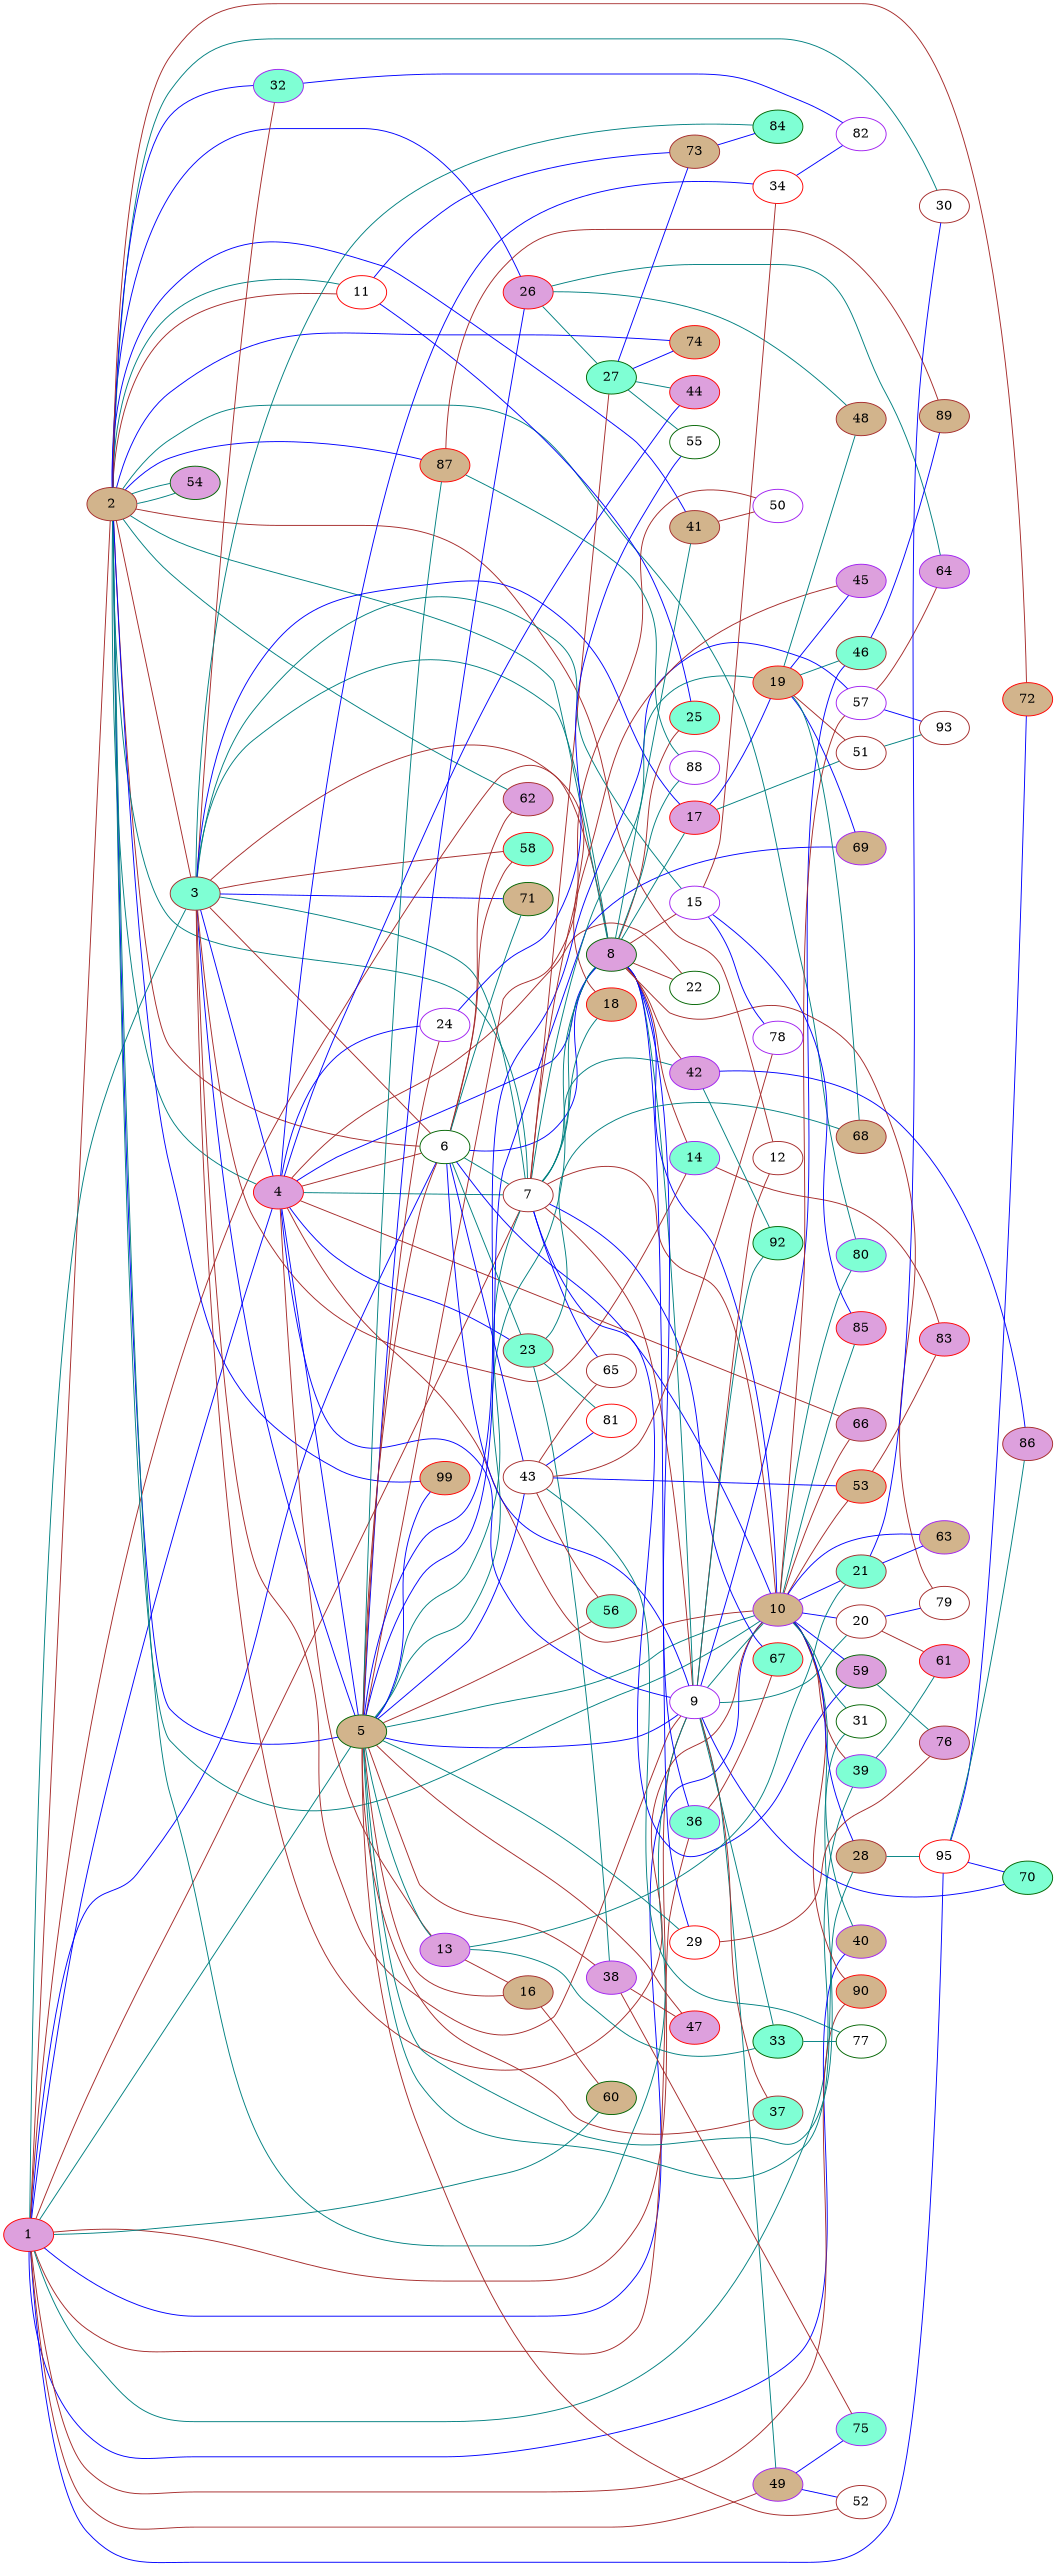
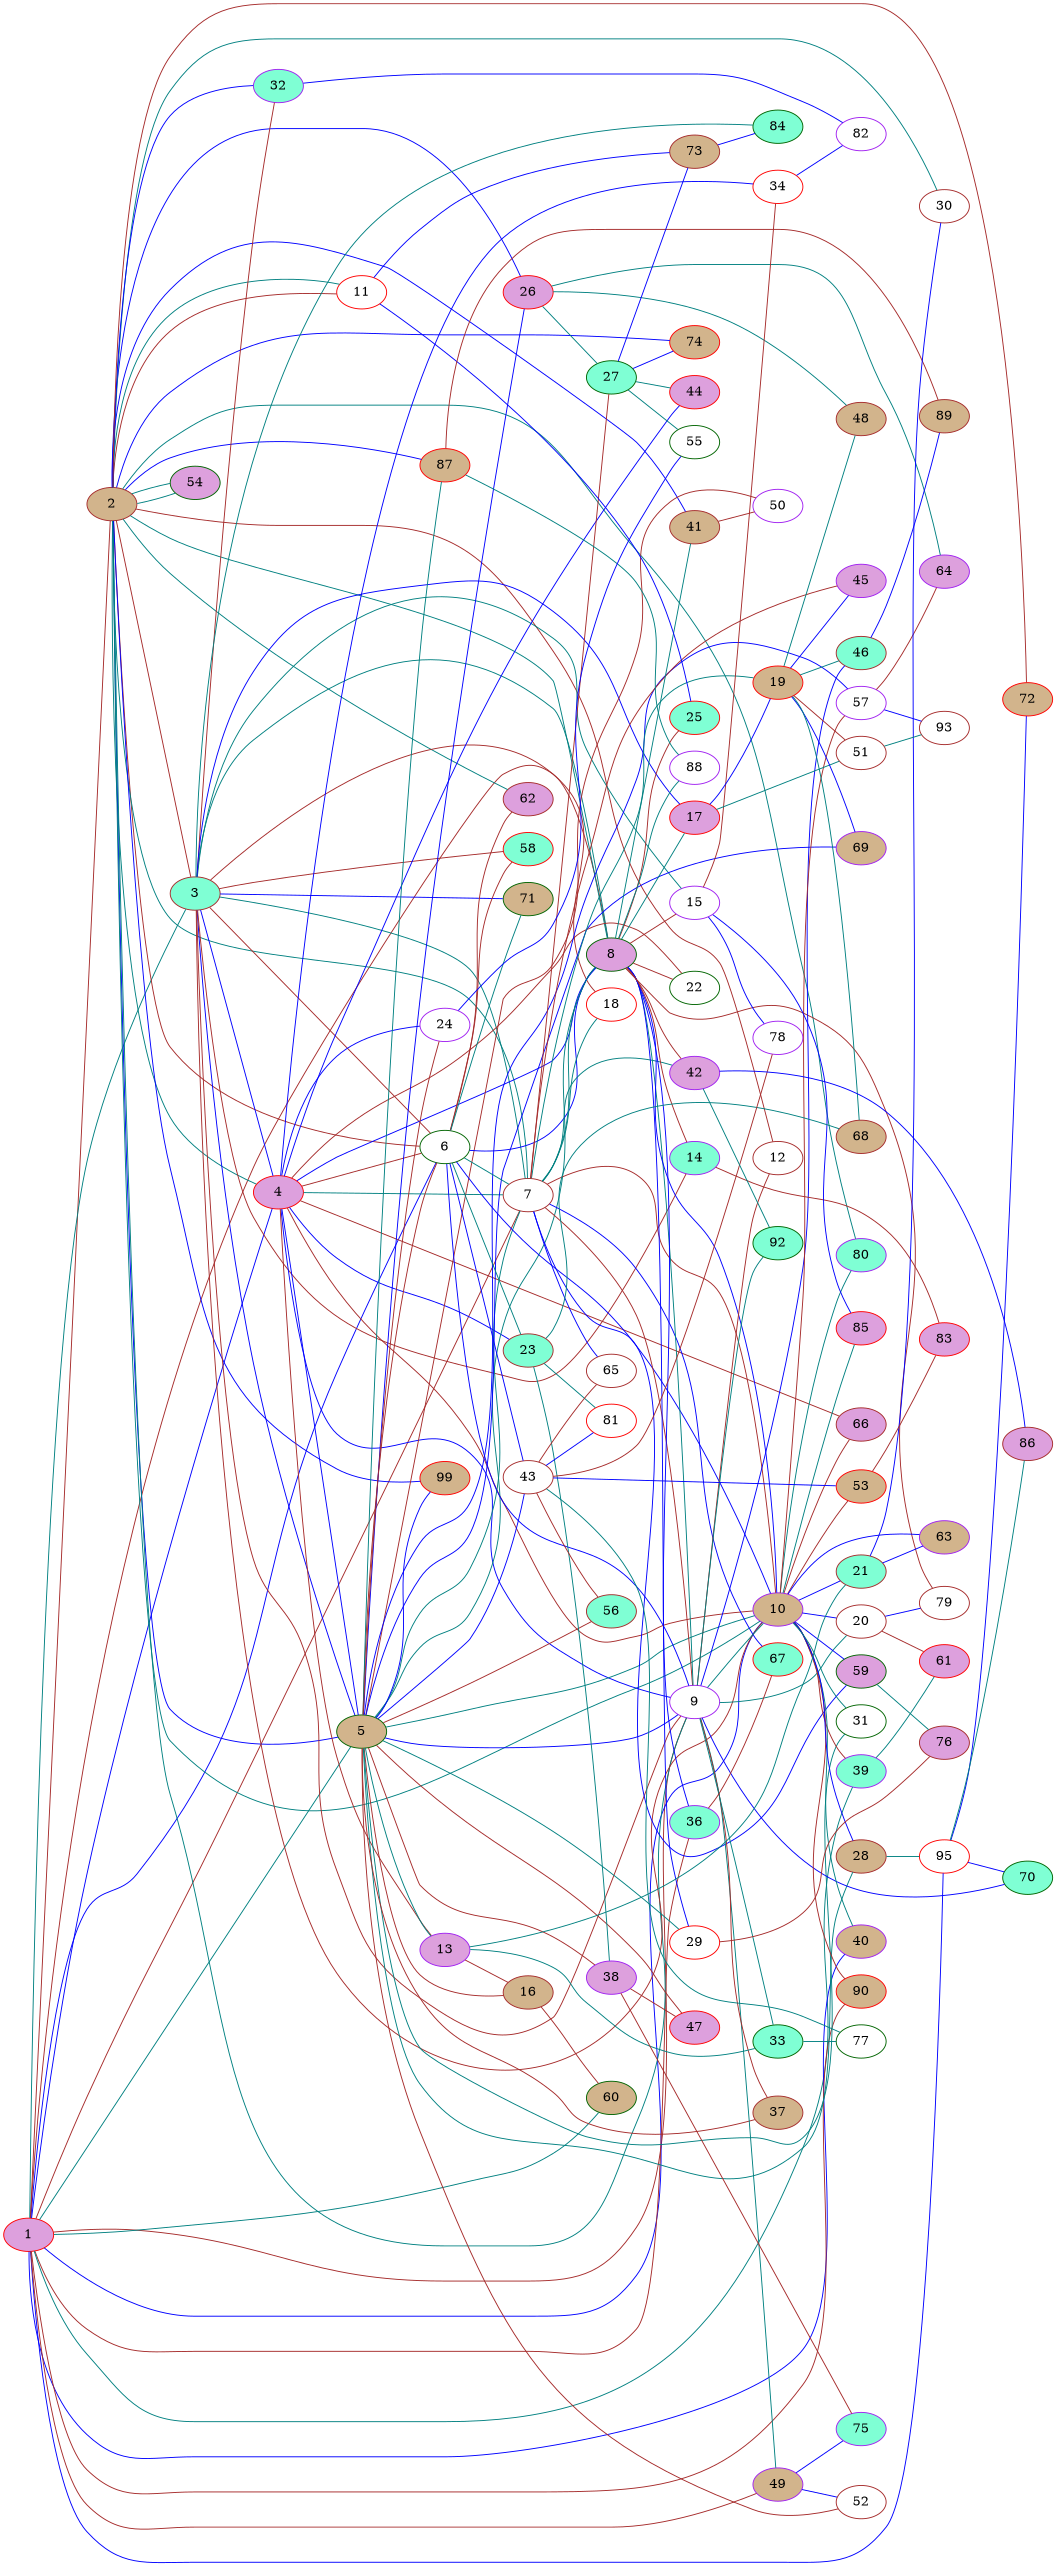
node "18": fillcolor tan -> white
node "37": fillcolor aquamarine -> tan
